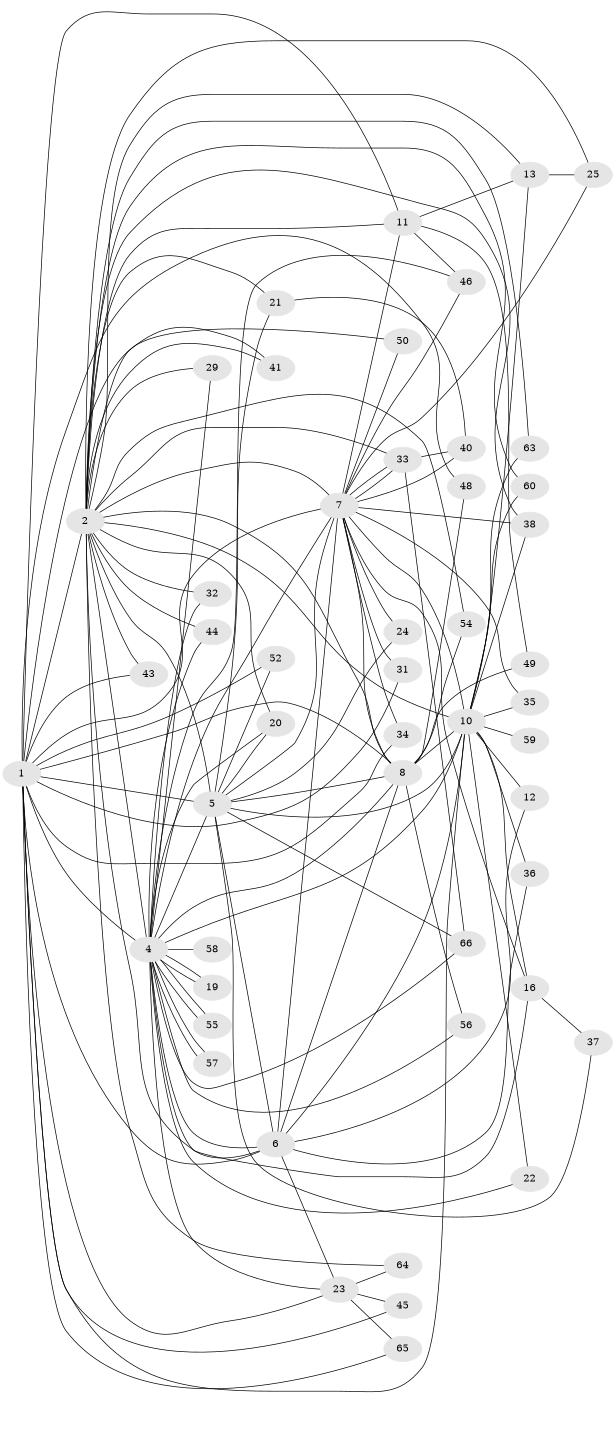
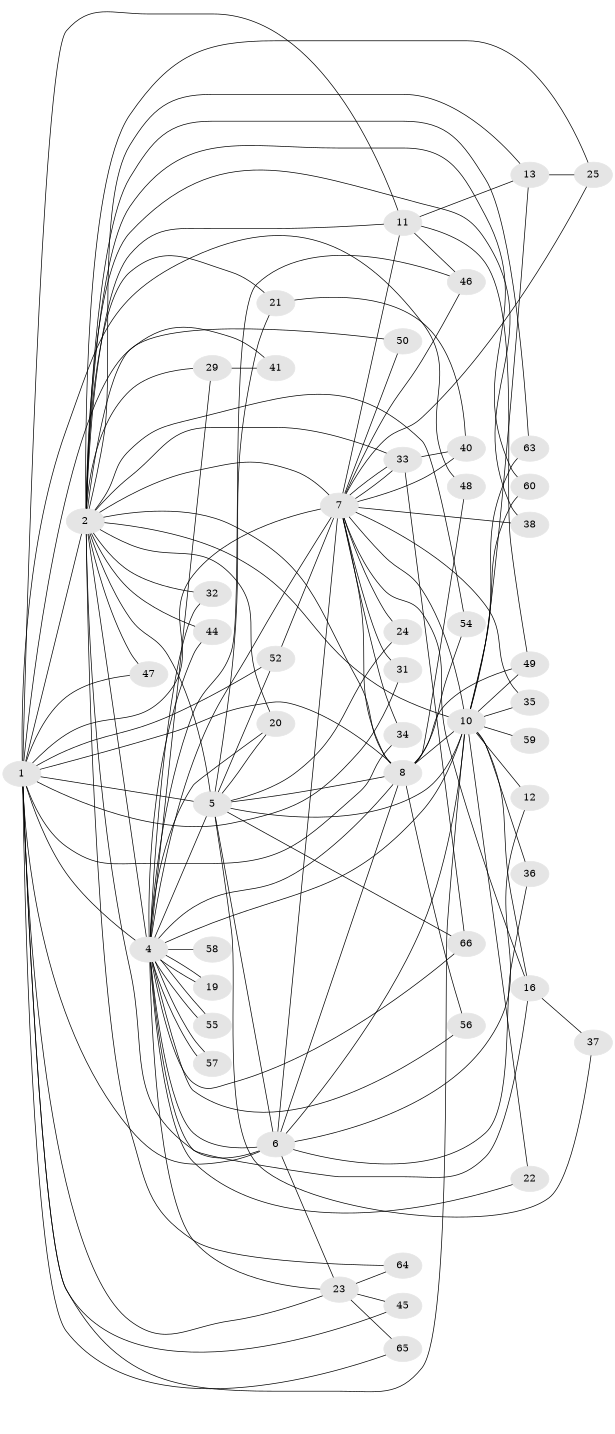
edge "41" -- "2": now "41" -- "29"
edge "38" -- "10": now "49" -- "10"
node "43": label "43" -> "47"
edge "7" -- "5": now "7" -- "52"
